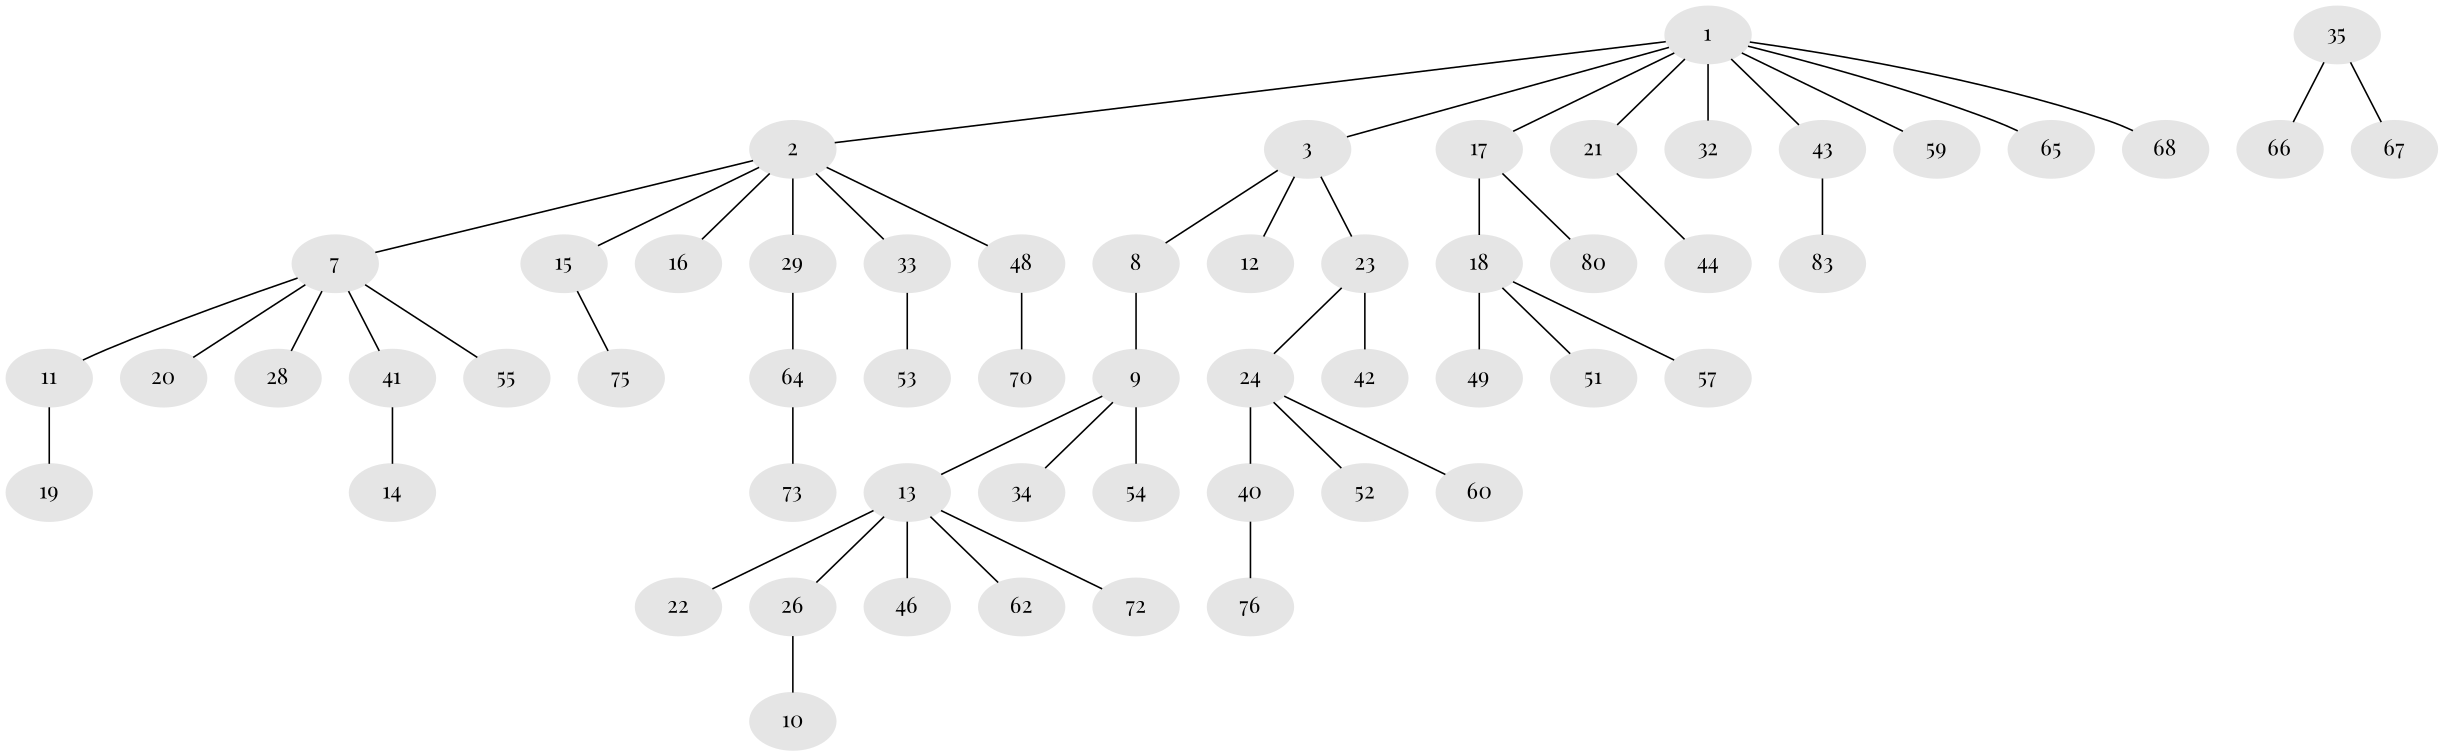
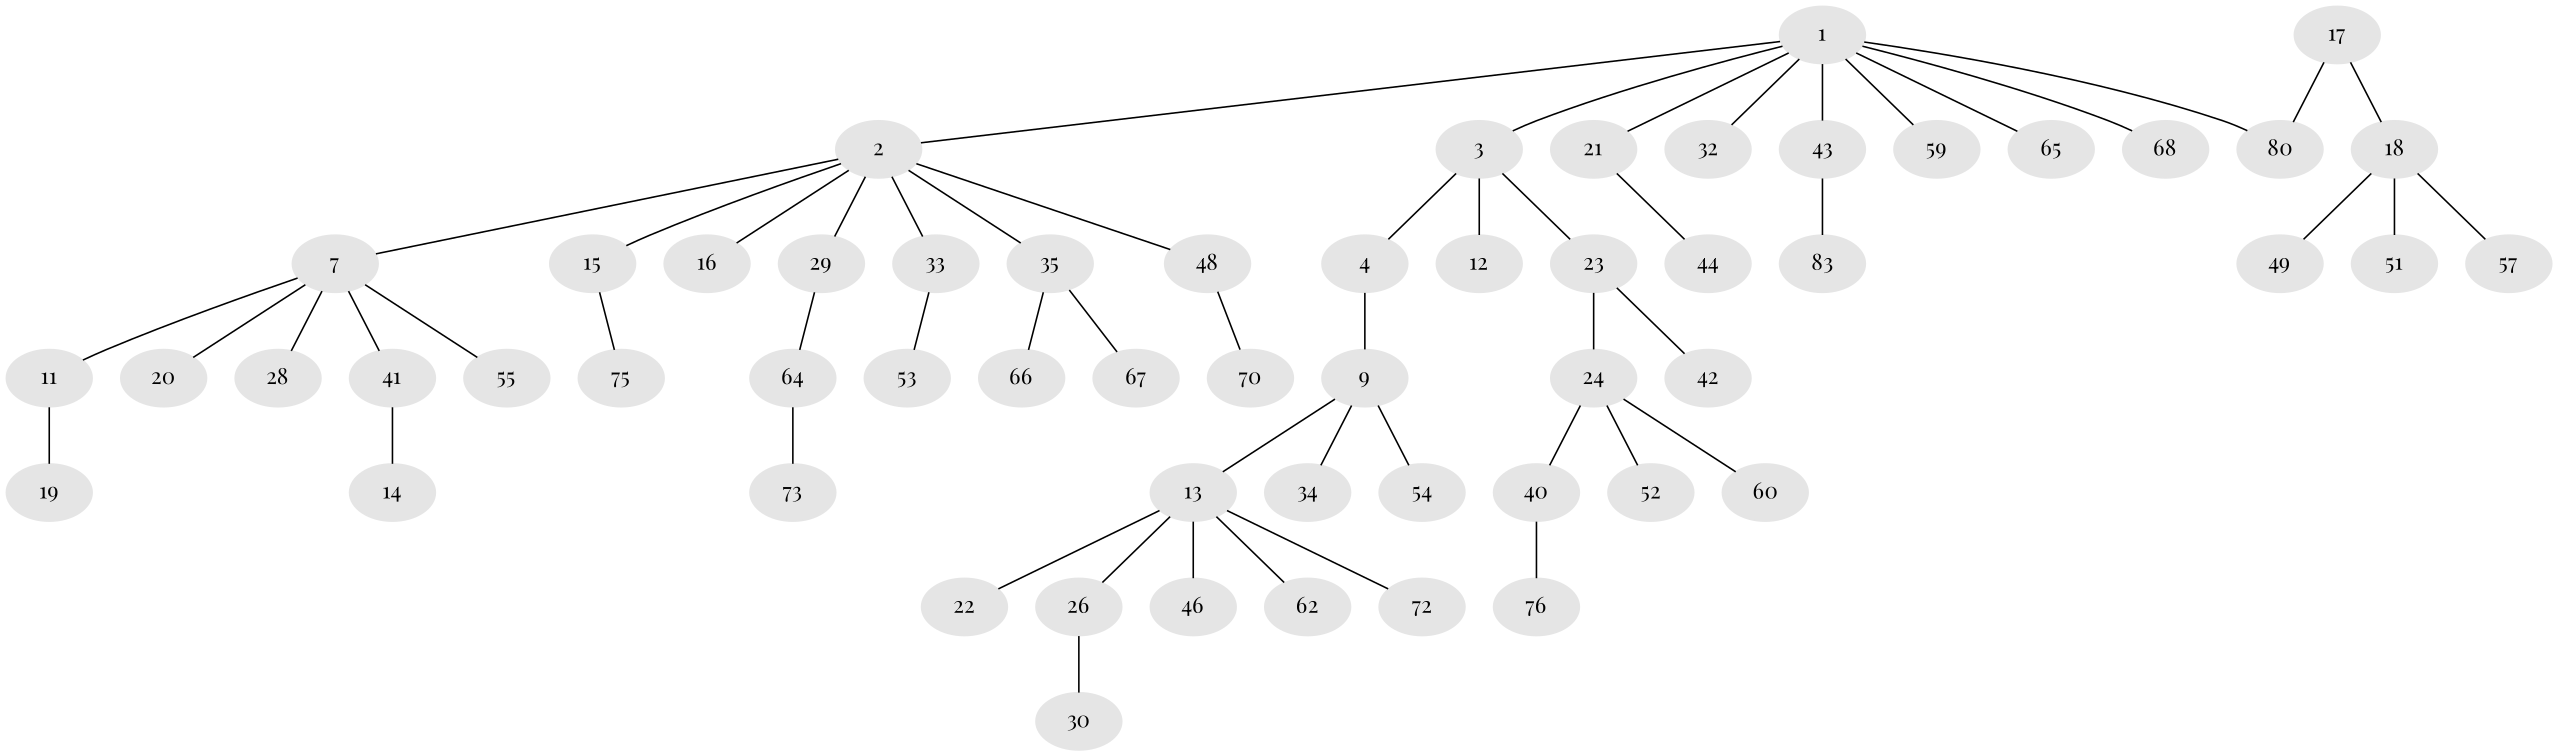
edge "1" -- "17": now "1" -- "80"
edge "2" -- "35": added
node "8": label "8" -> "4"
node "10": label "10" -> "30"
